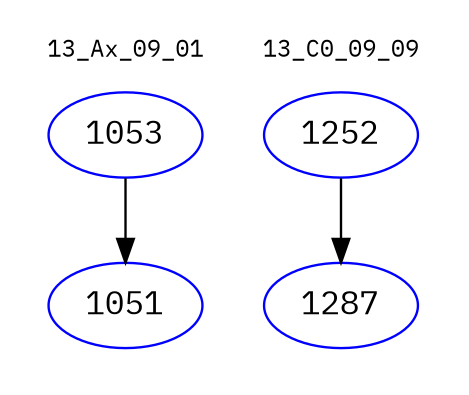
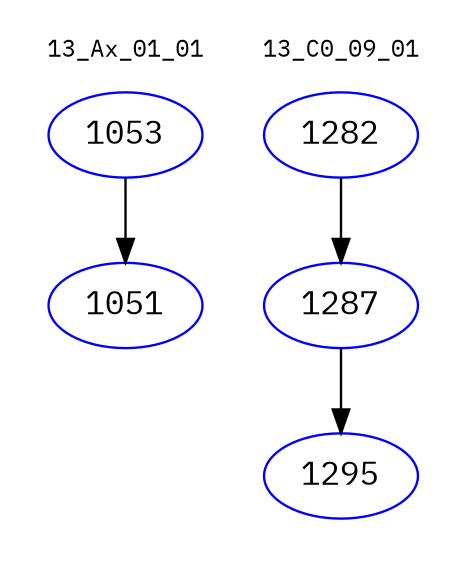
cluster "13_Ax_09_01": label "13_Ax_09_01" -> "13_Ax_01_01"
cluster "13_C0_09_09": label "13_C0_09_09" -> "13_C0_09_01"
node "1252": label "1252" -> "1282"
node "1295": added
